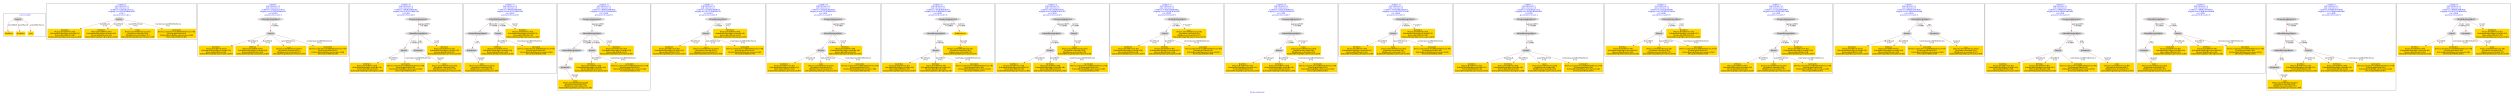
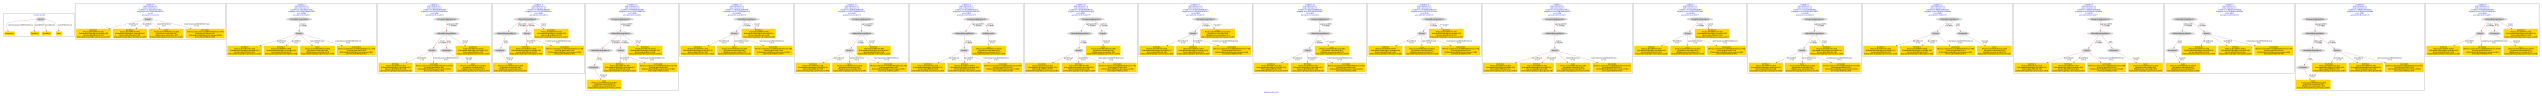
node "nationality": added
node "WebResource1": fillcolor gold -> lightgray
